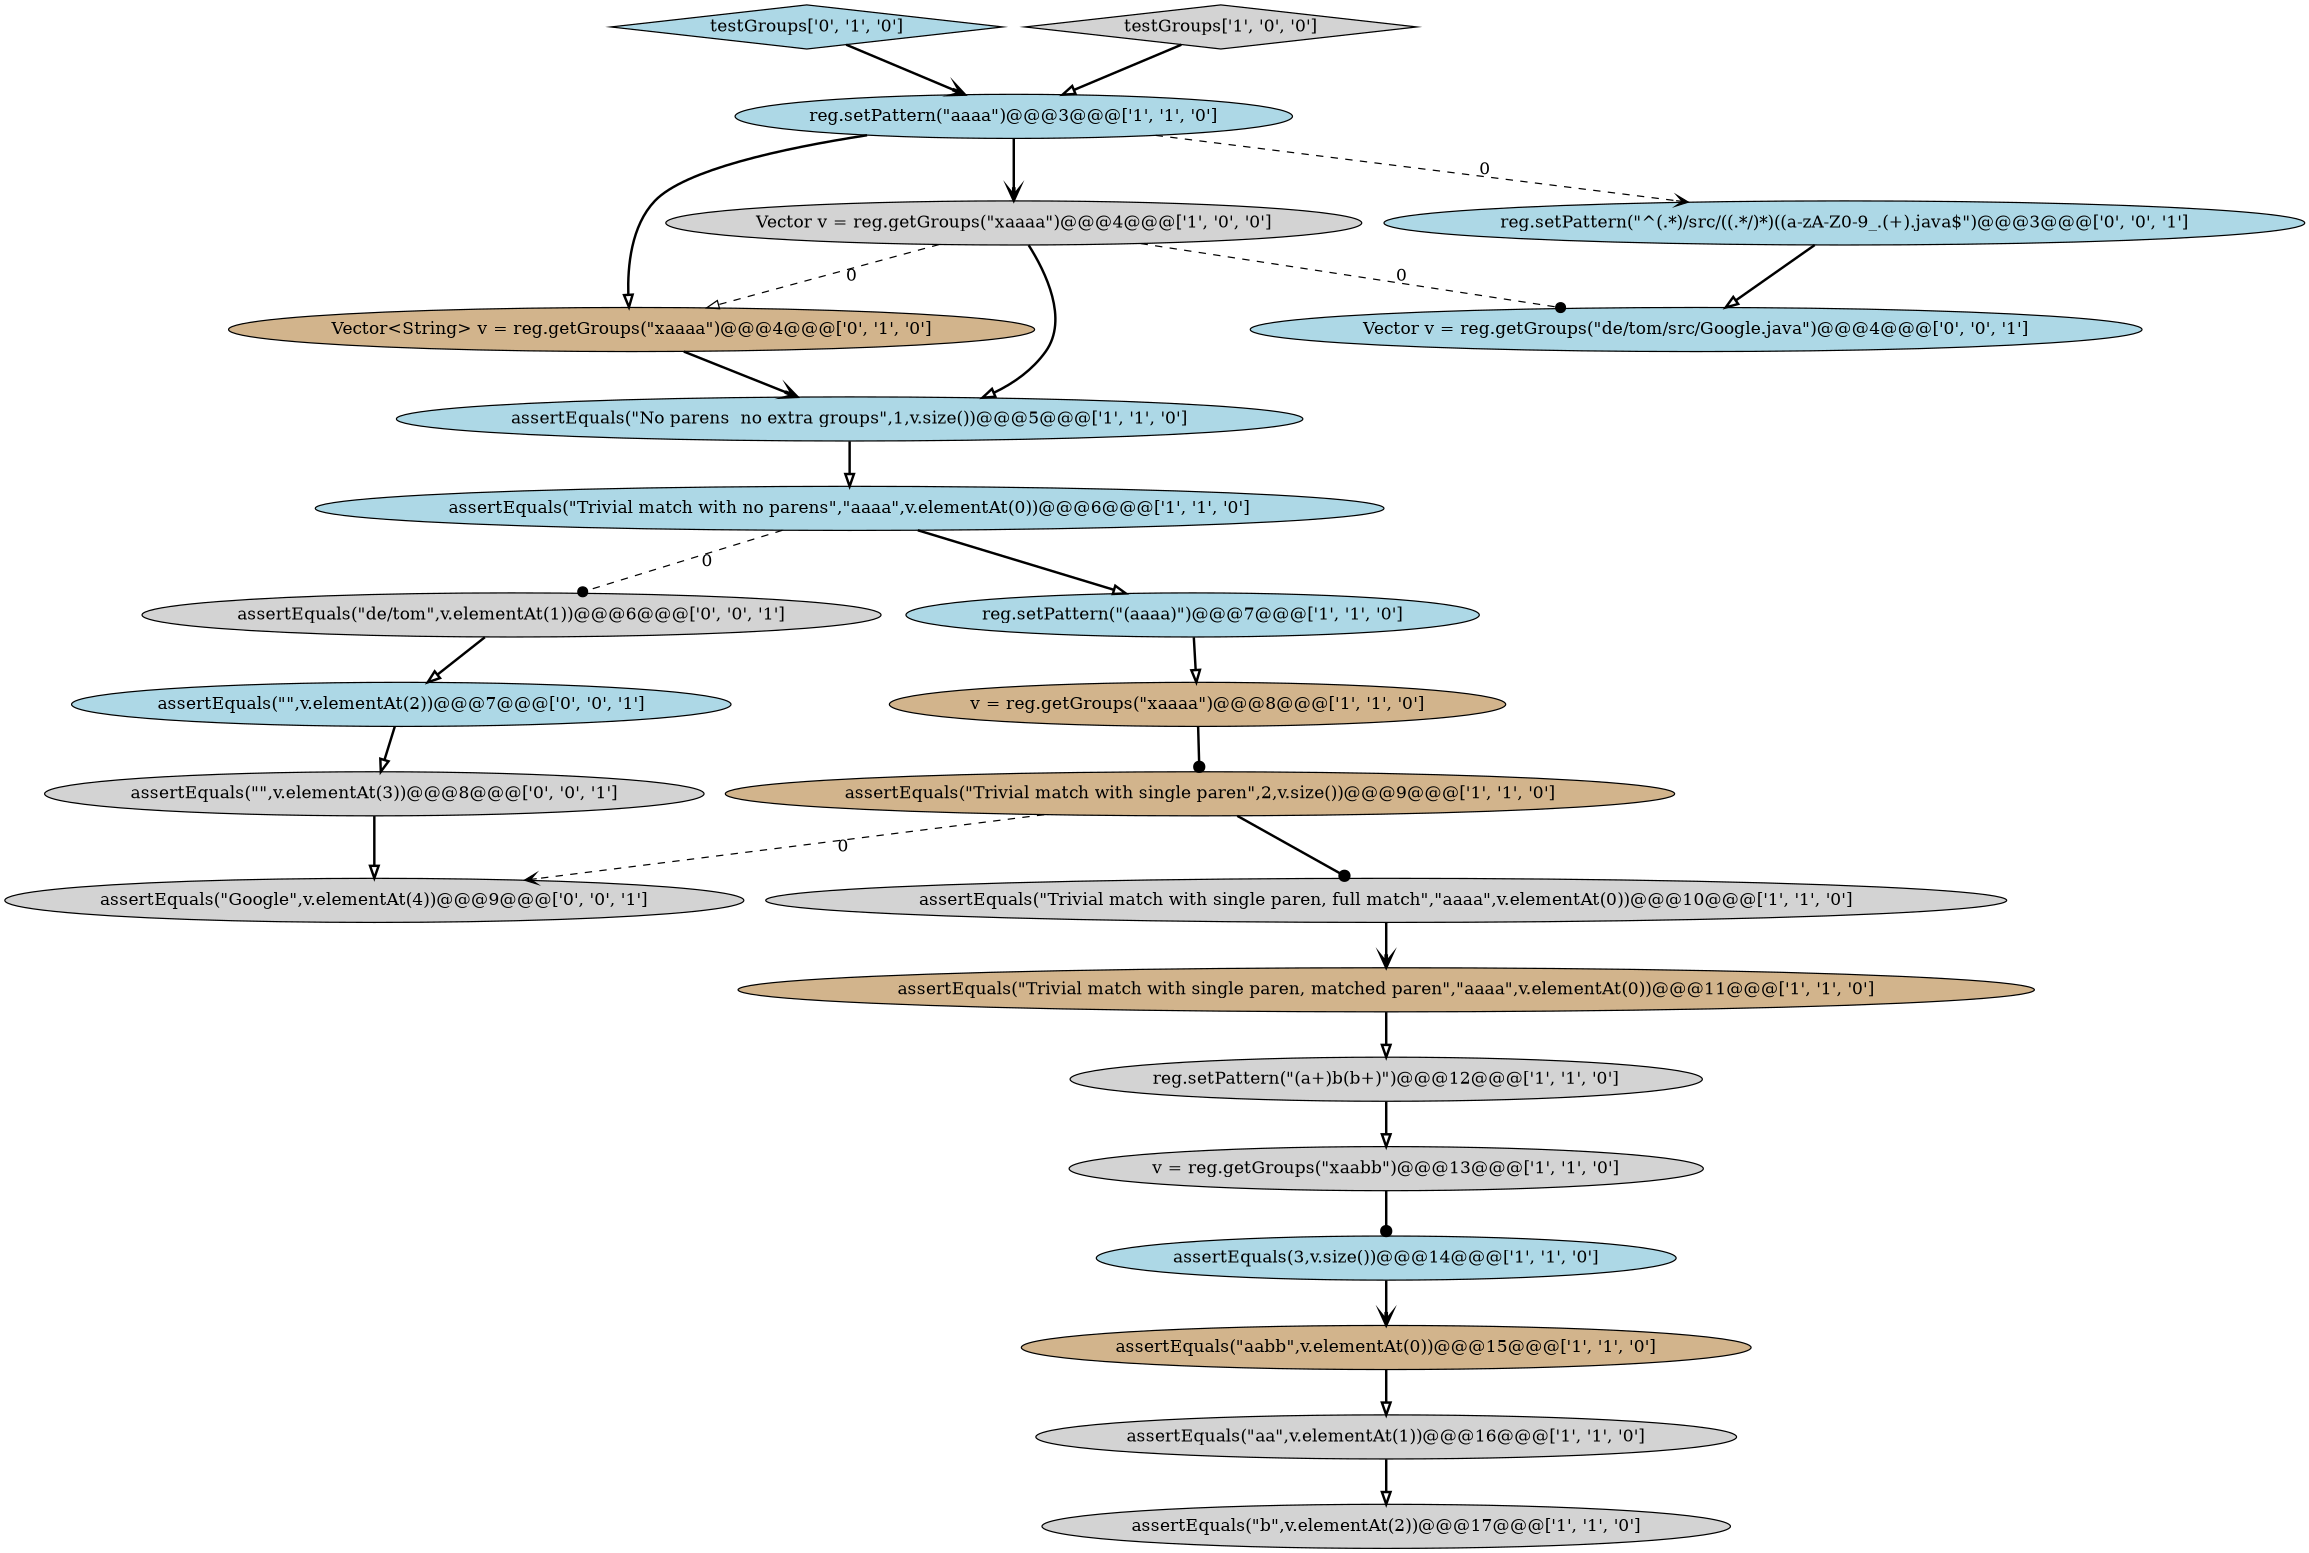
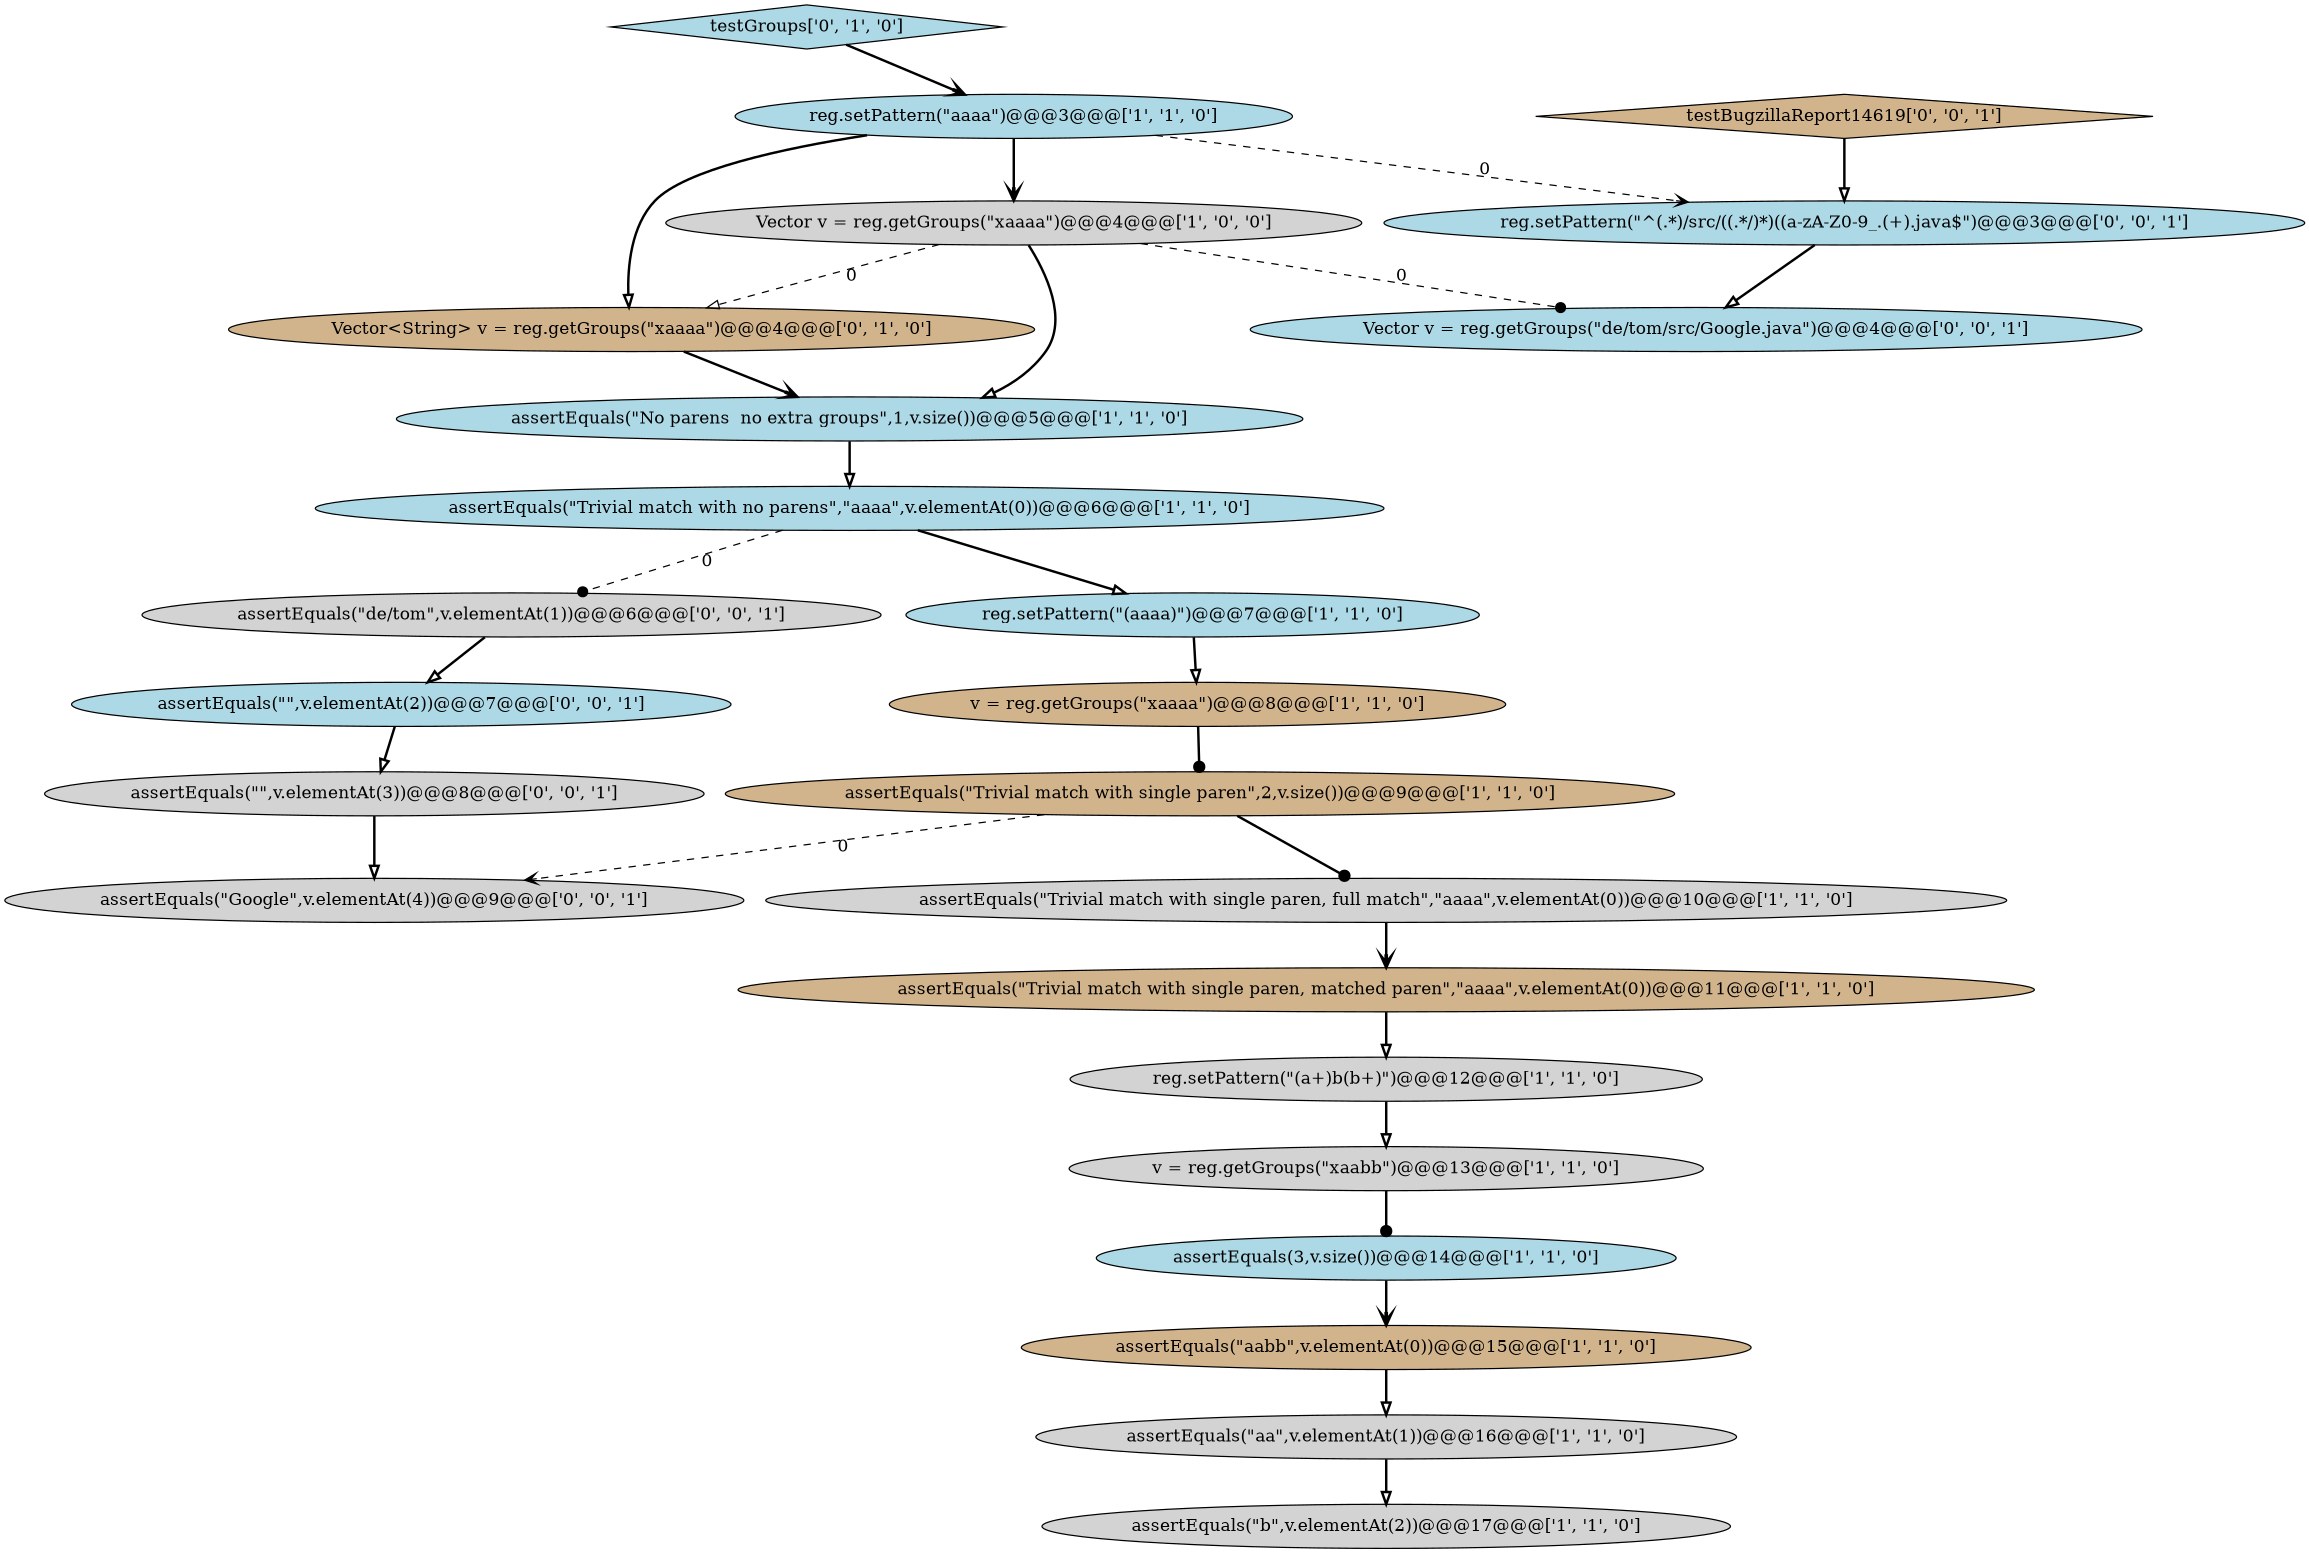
node "testGroups['1', '0', '0']": removed
node "testBugzillaReport14619['0', '0', '1']": added
